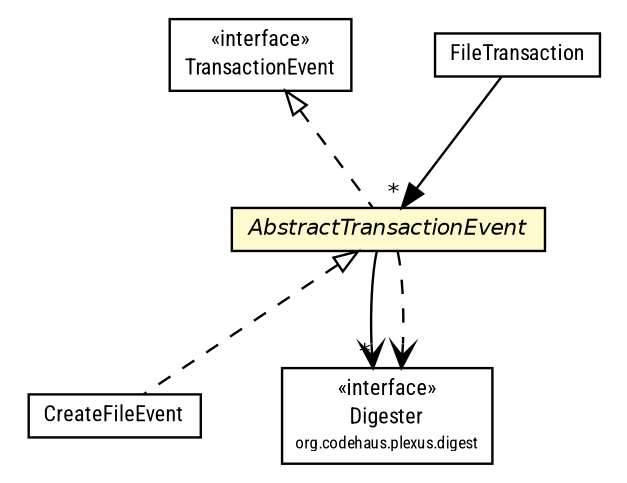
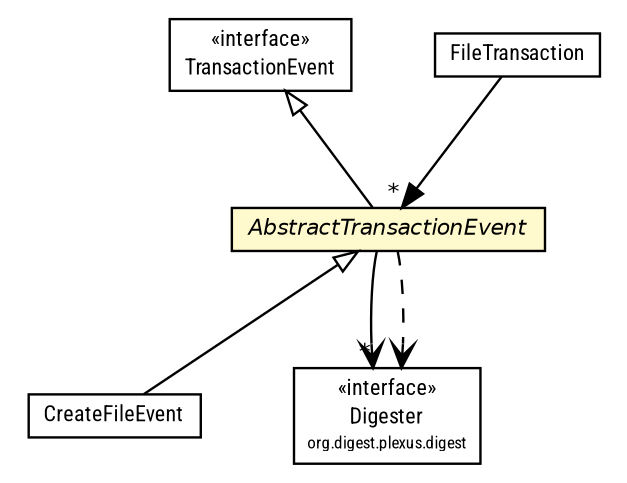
edge "AbstractTransactionEvent" -> "TransactionEvent": style dashed -> solid
edge "CreateFileEvent" -> "AbstractTransactionEvent": style dashed -> solid
node "Digester": text "org.codehaus.plexus.digest" -> "org.digest.plexus.digest"
